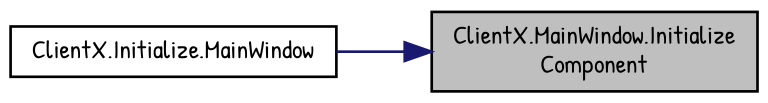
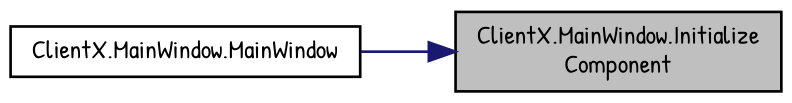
node "ClientX.Initialize.MainWindow": label "ClientX.Initialize.MainWindow" -> "ClientX.MainWindow.MainWindow"
